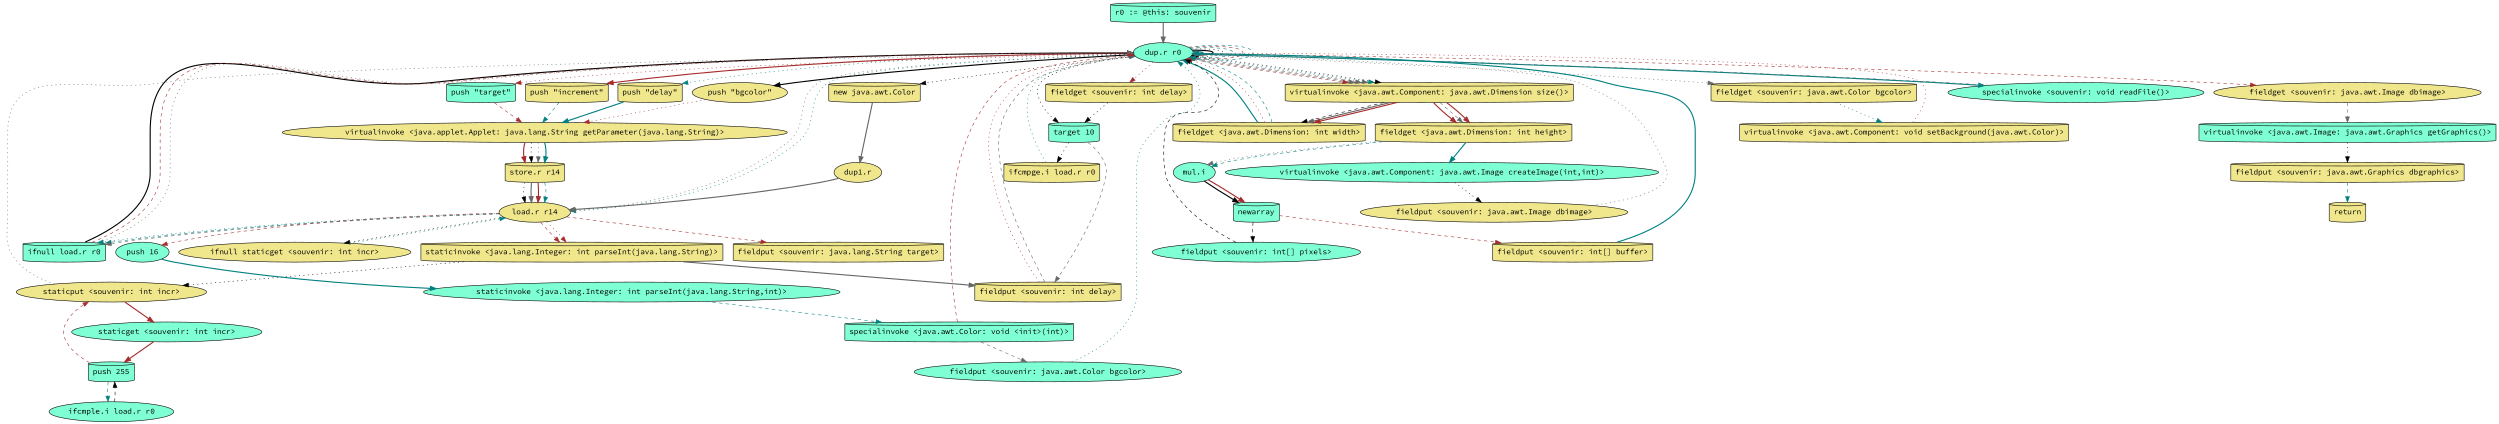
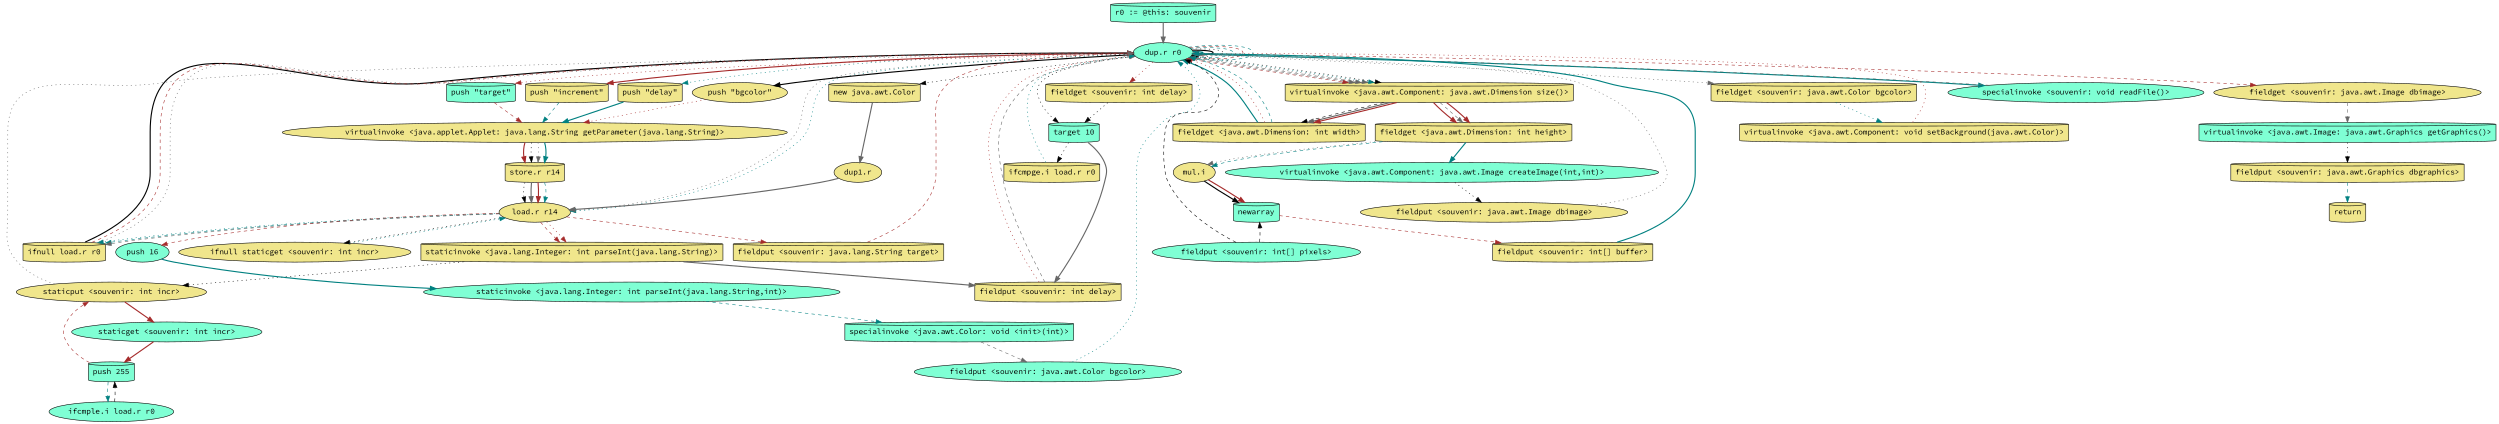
edge "specialinvoke <java.awt.Color: void <init>(int)>" -> "dup.r r0": now "fieldput <souvenir: java.lang.String target>" -> "dup.r r0"
node "mul.i": fillcolor aquamarine -> khaki
edge "target 10" -> "fieldput <souvenir: int delay>": style dashed -> bold
edge "newarray" -> "fieldput <souvenir: int[] pixels>": reversed
node "ifnull load.r r0": fillcolor aquamarine -> khaki
